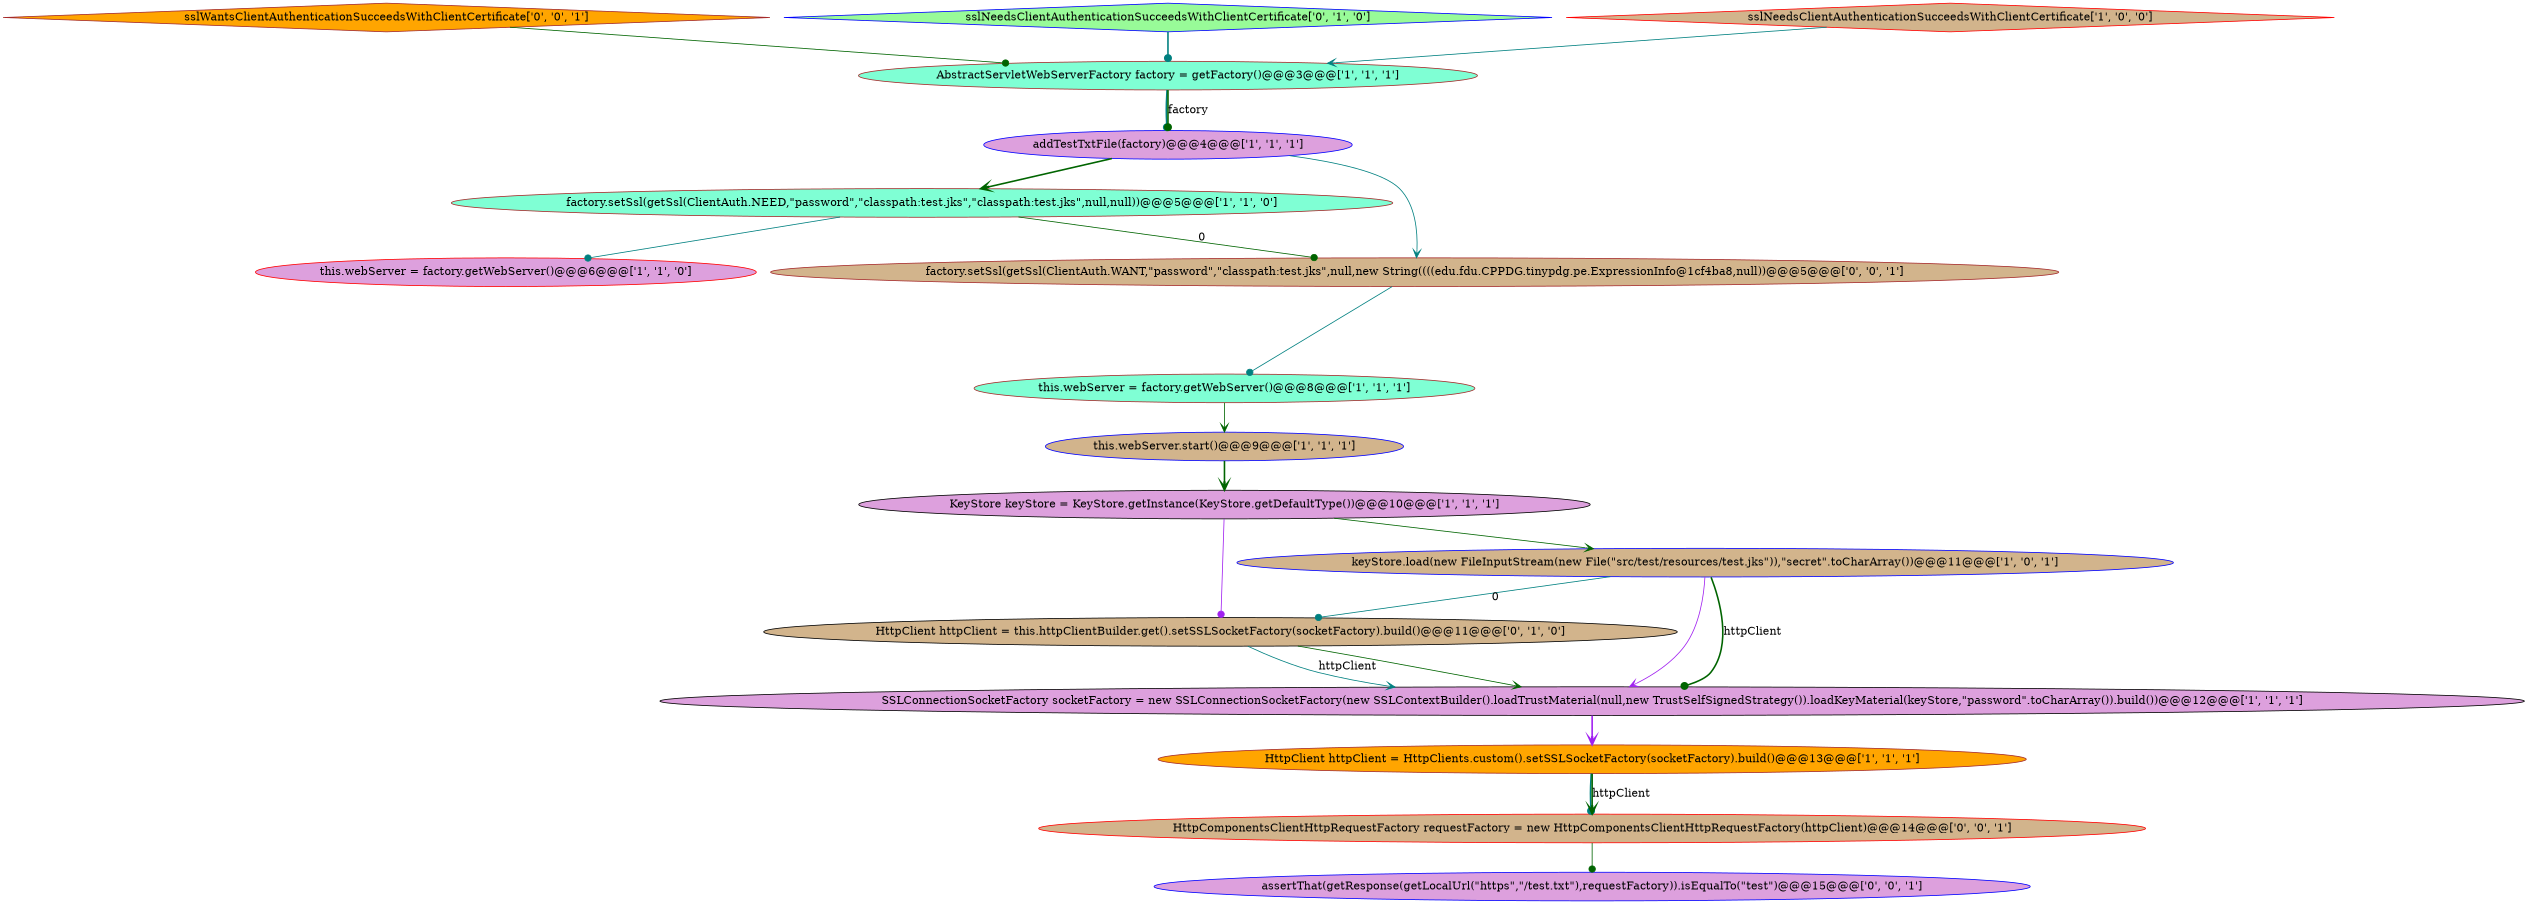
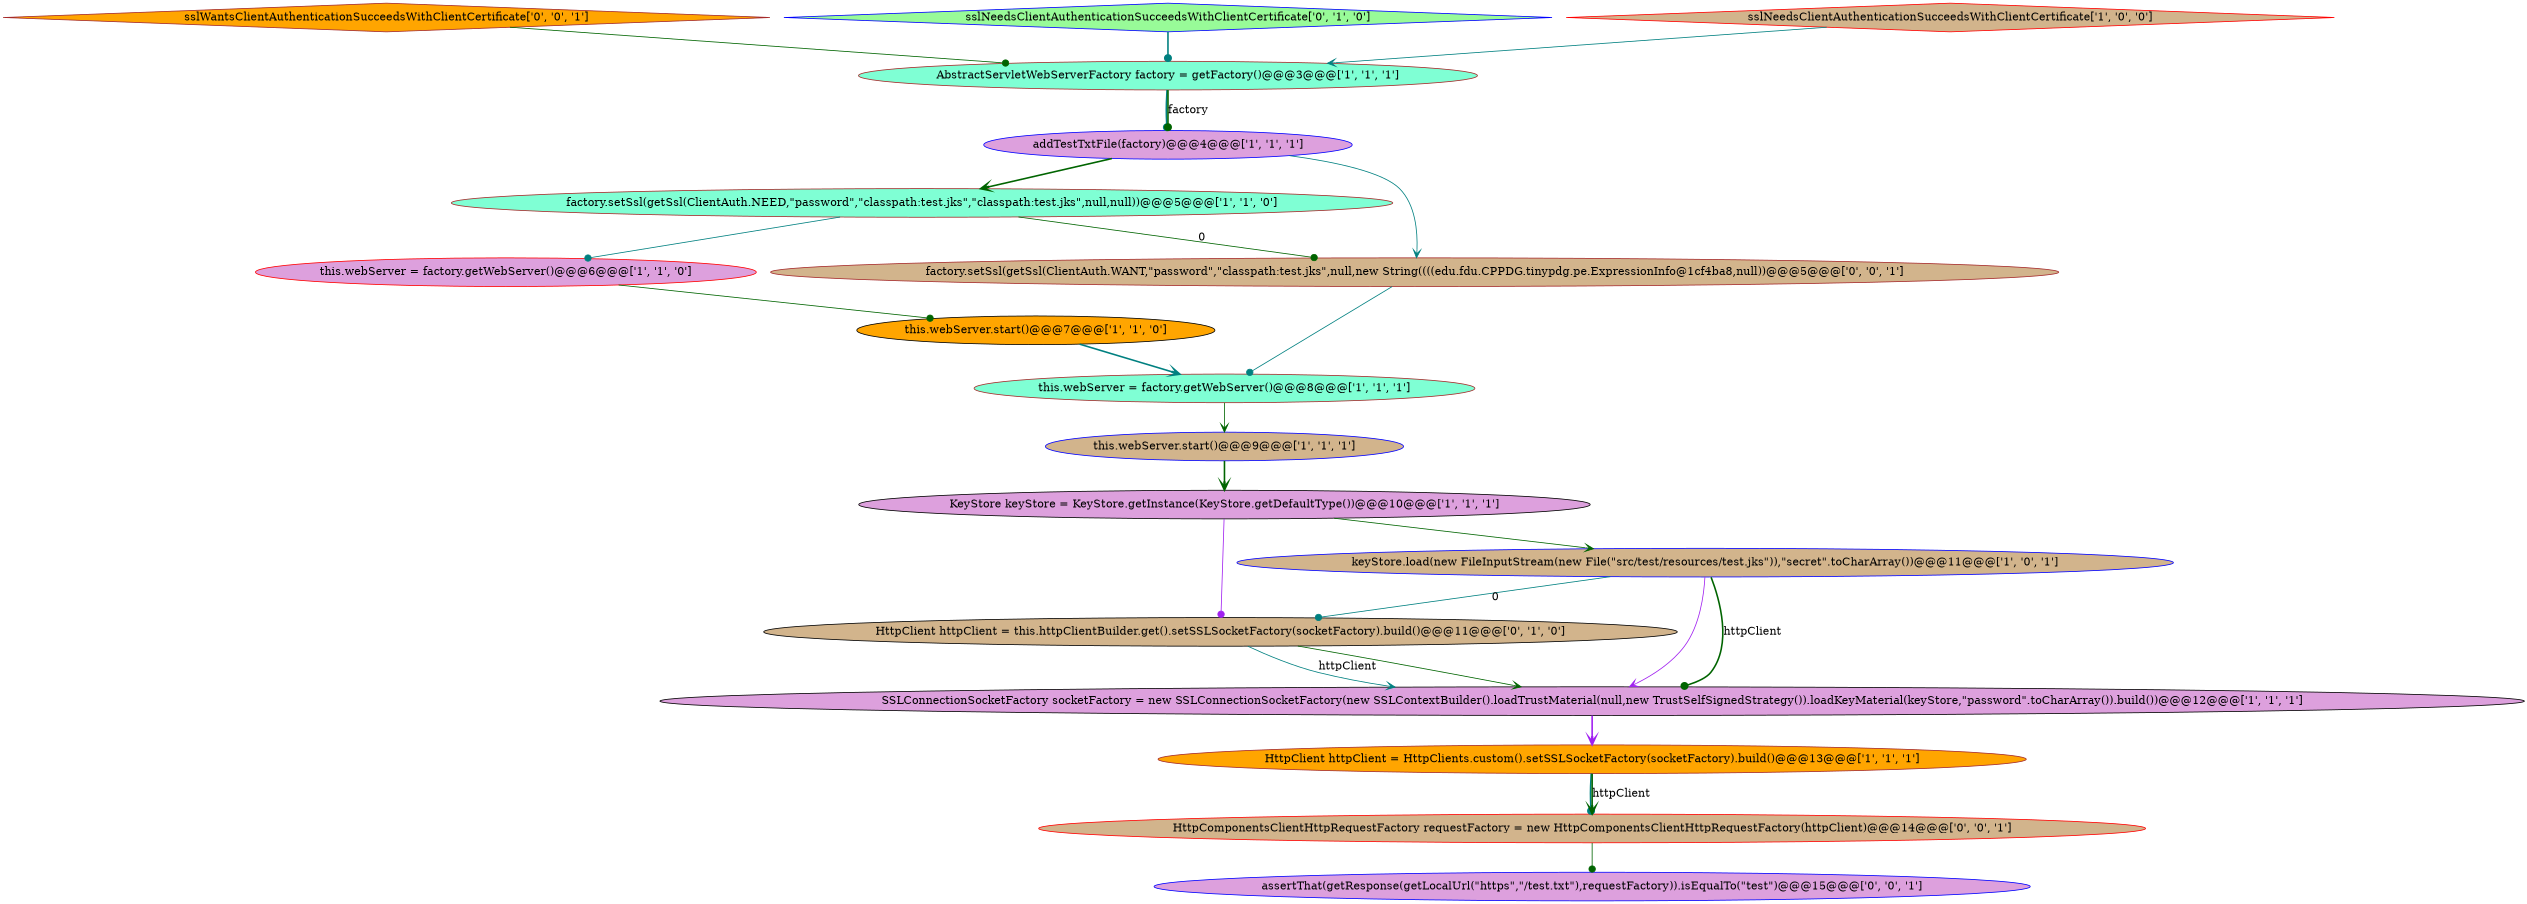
node "this.webServer.start()@@@7@@@['1', '1', '0']": added
